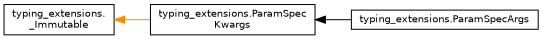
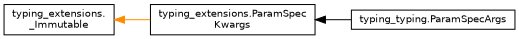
node "typing_extensions.ParamSpecArgs": label "typing_extensions.ParamSpecArgs" -> "typing_typing.ParamSpecArgs"
